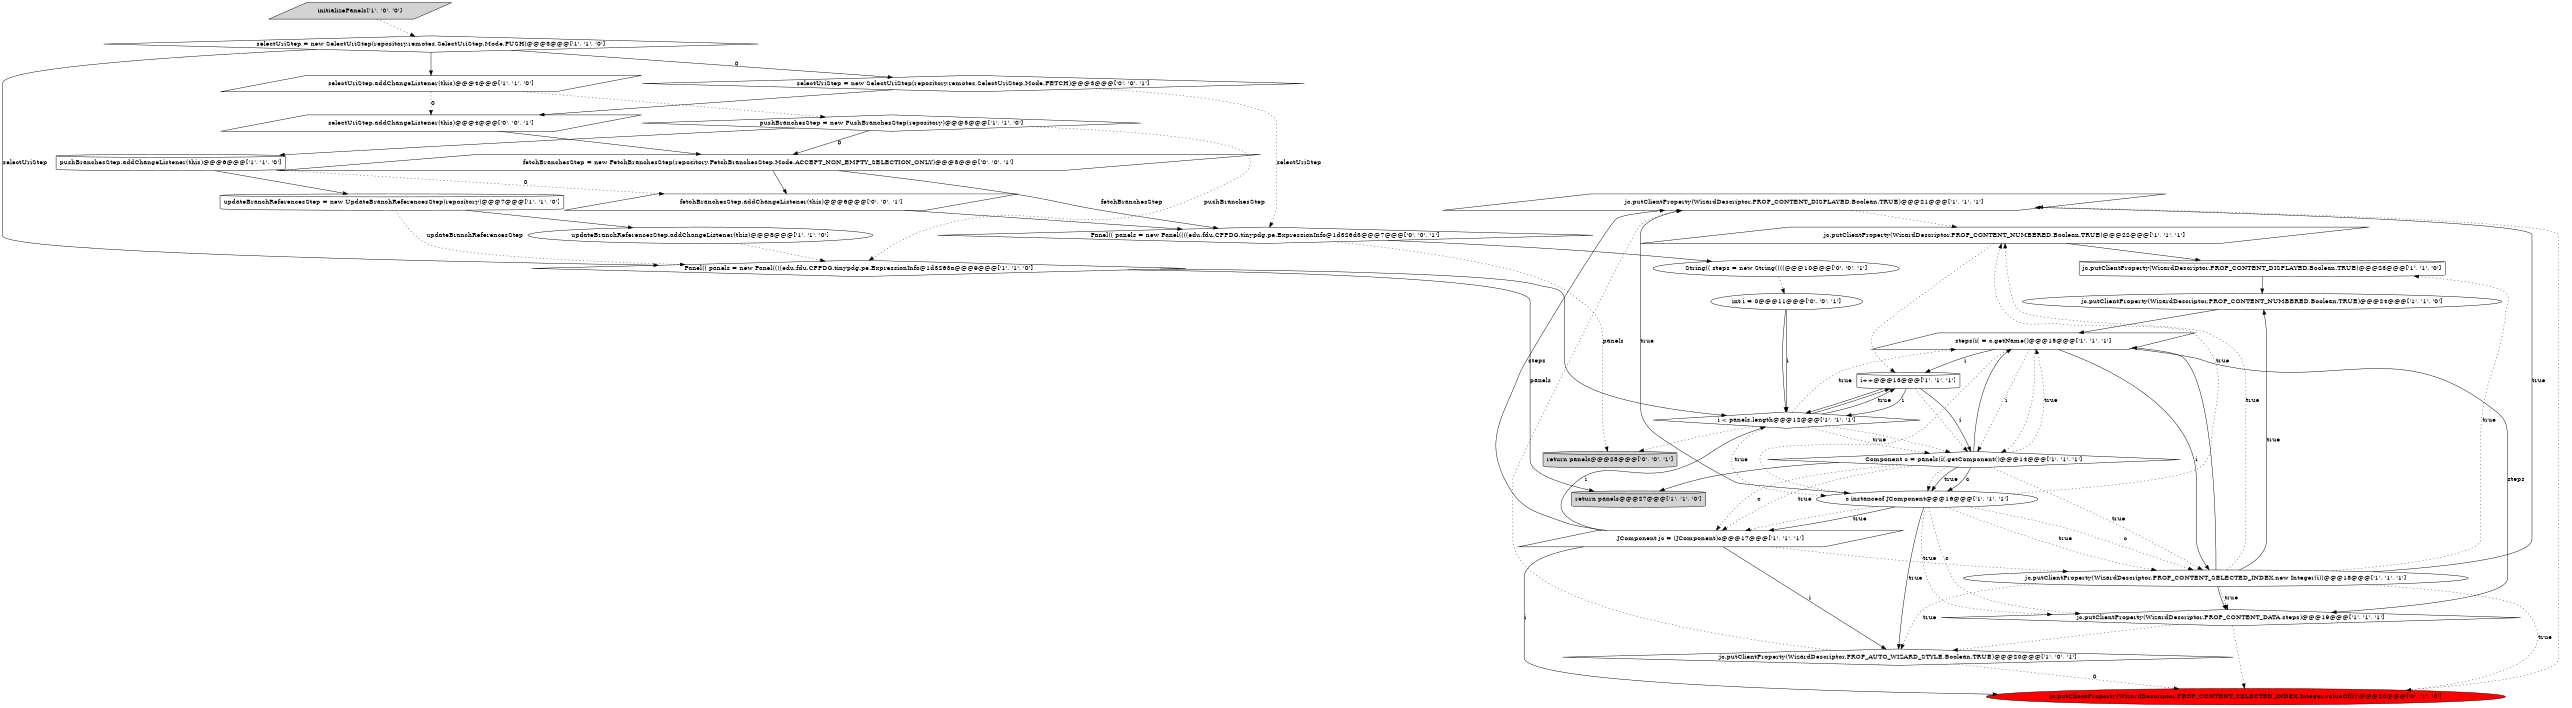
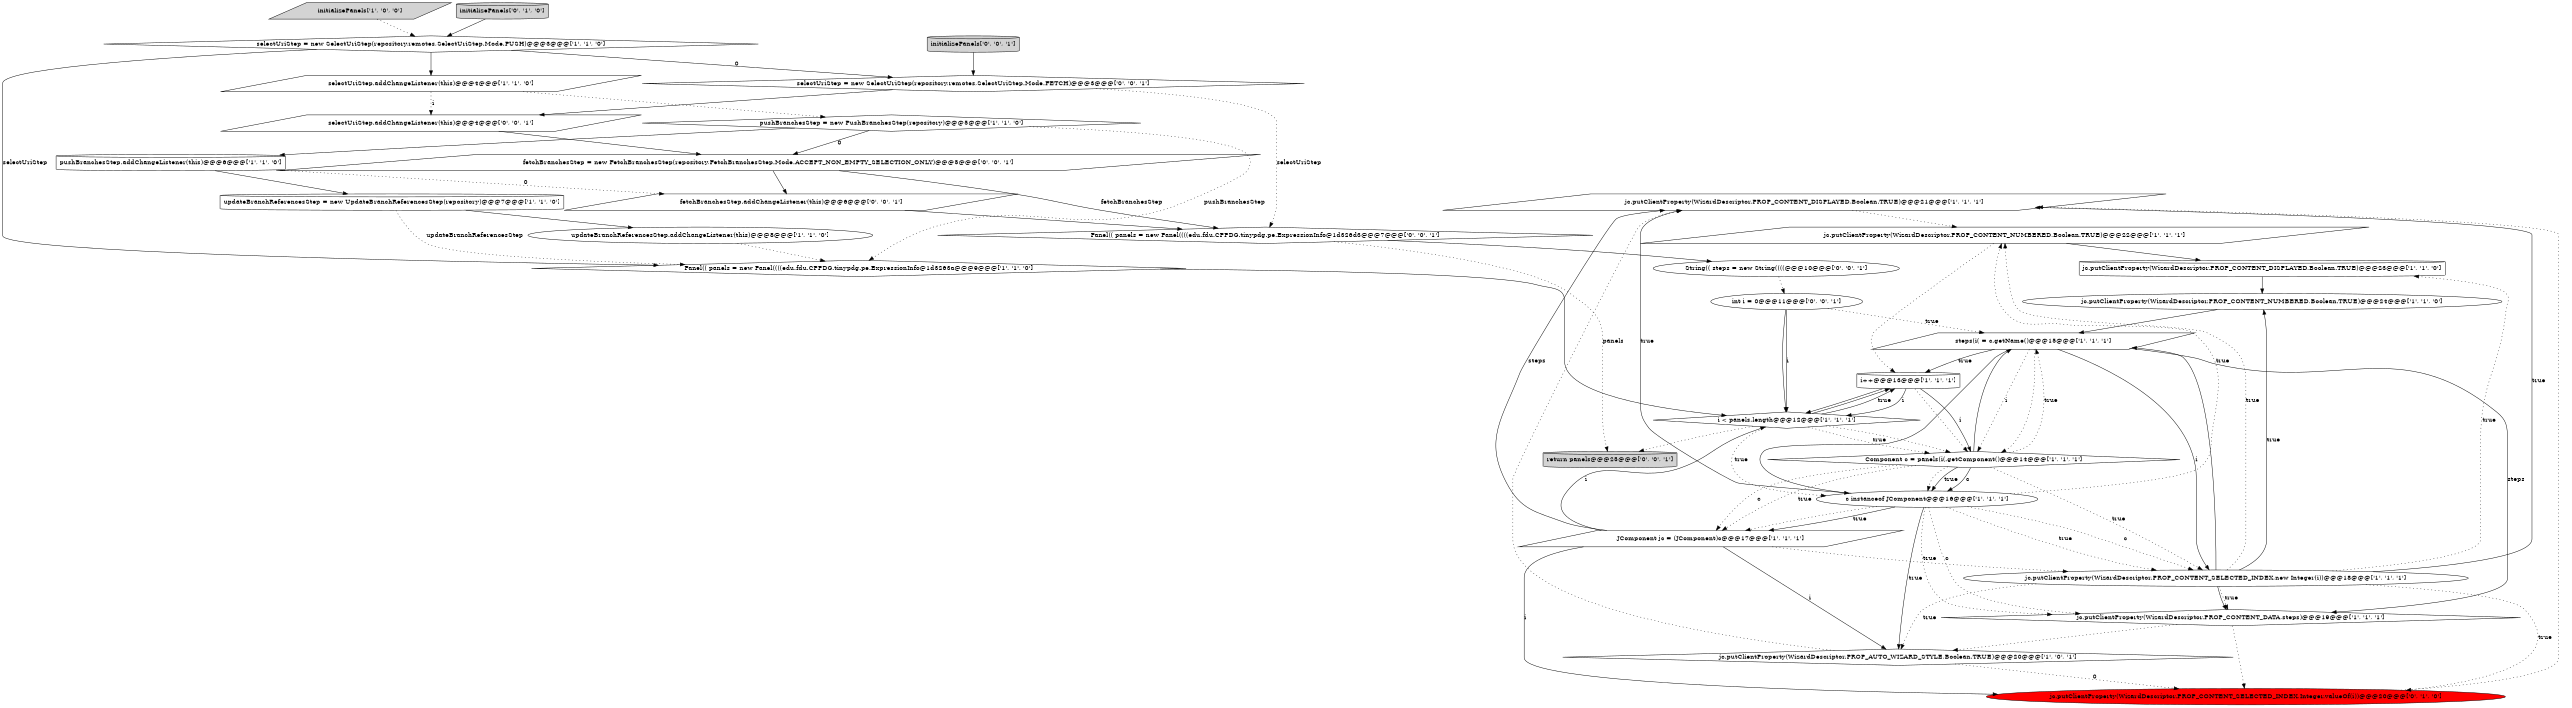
node "initializePanels['0', '1', '0']": added
node "initializePanels['0', '0', '1']": added
edge "selectUriStep.addChangeListener(this)@@@4@@@['1', '1', '0']" -> "selectUriStep.addChangeListener(this)@@@4@@@['0', '0', '1']": label "0" -> "i"
edge "steps(i( = c.getName()@@@15@@@['1', '1', '1']" -> "i++@@@13@@@['1', '1', '1']": label "i" -> "true"
edge "i < panels.length@@@12@@@['1', '1', '1']" -> "steps(i( = c.getName()@@@15@@@['1', '1', '1']": now "int i = 0@@@11@@@['0', '0', '1']" -> "steps(i( = c.getName()@@@15@@@['1', '1', '1']"
edge "steps(i( = c.getName()@@@15@@@['1', '1', '1']" -> "c instanceof JComponent@@@16@@@['1', '1', '1']": style dotted -> solid
node "return panels@@@27@@@['1', '1', '0']": removed
